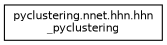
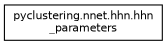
node "pyclustering.nnet.hhn.hhn _pyclustering": label "pyclustering.nnet.hhn.hhn _pyclustering" -> "pyclustering.nnet.hhn.hhn _parameters"
